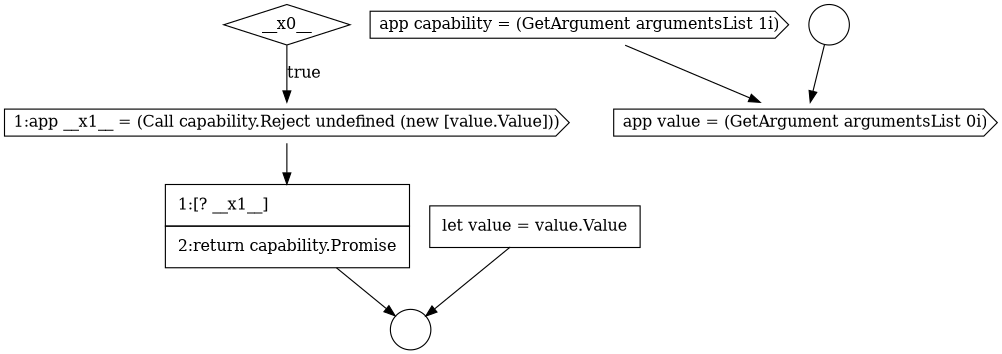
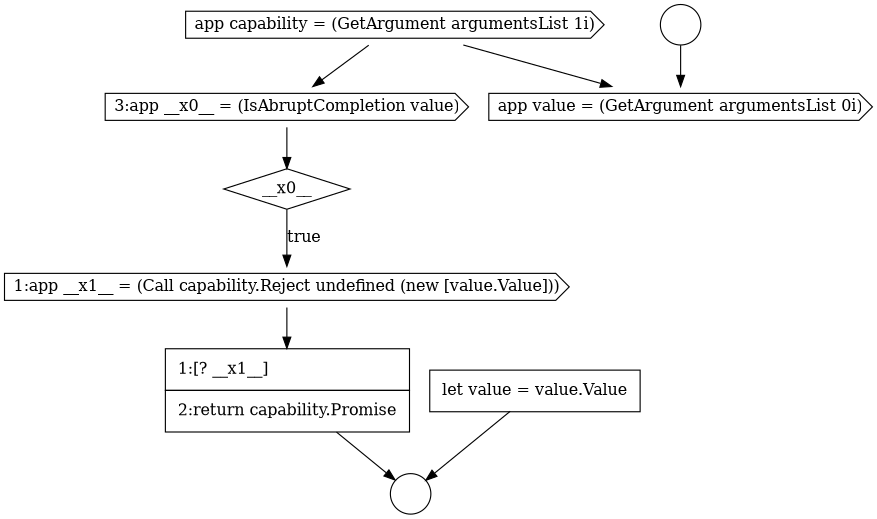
node "3:app __x0__ = (IsAbruptCompletion value)": added
